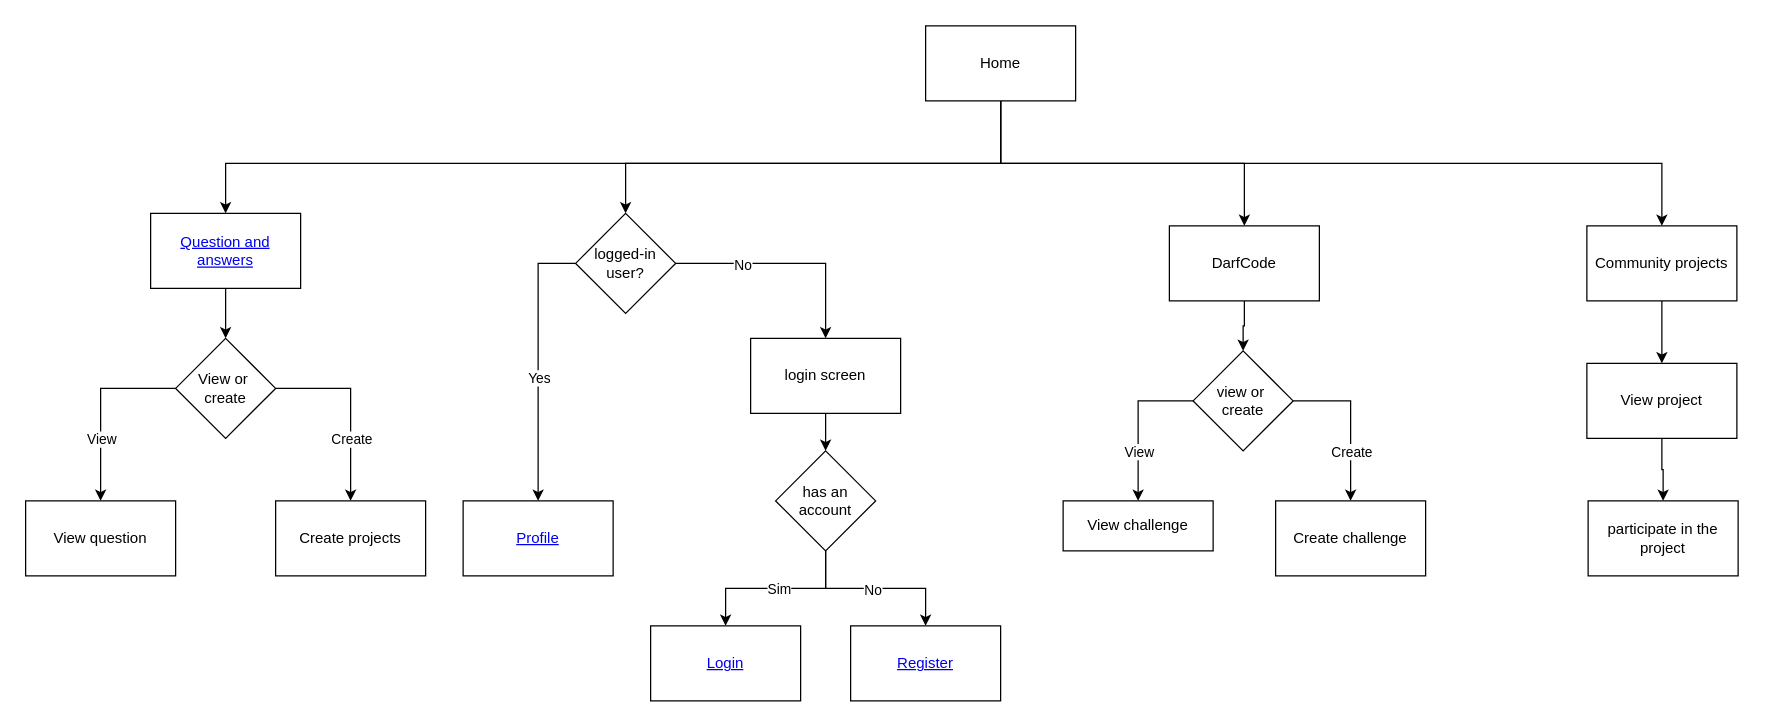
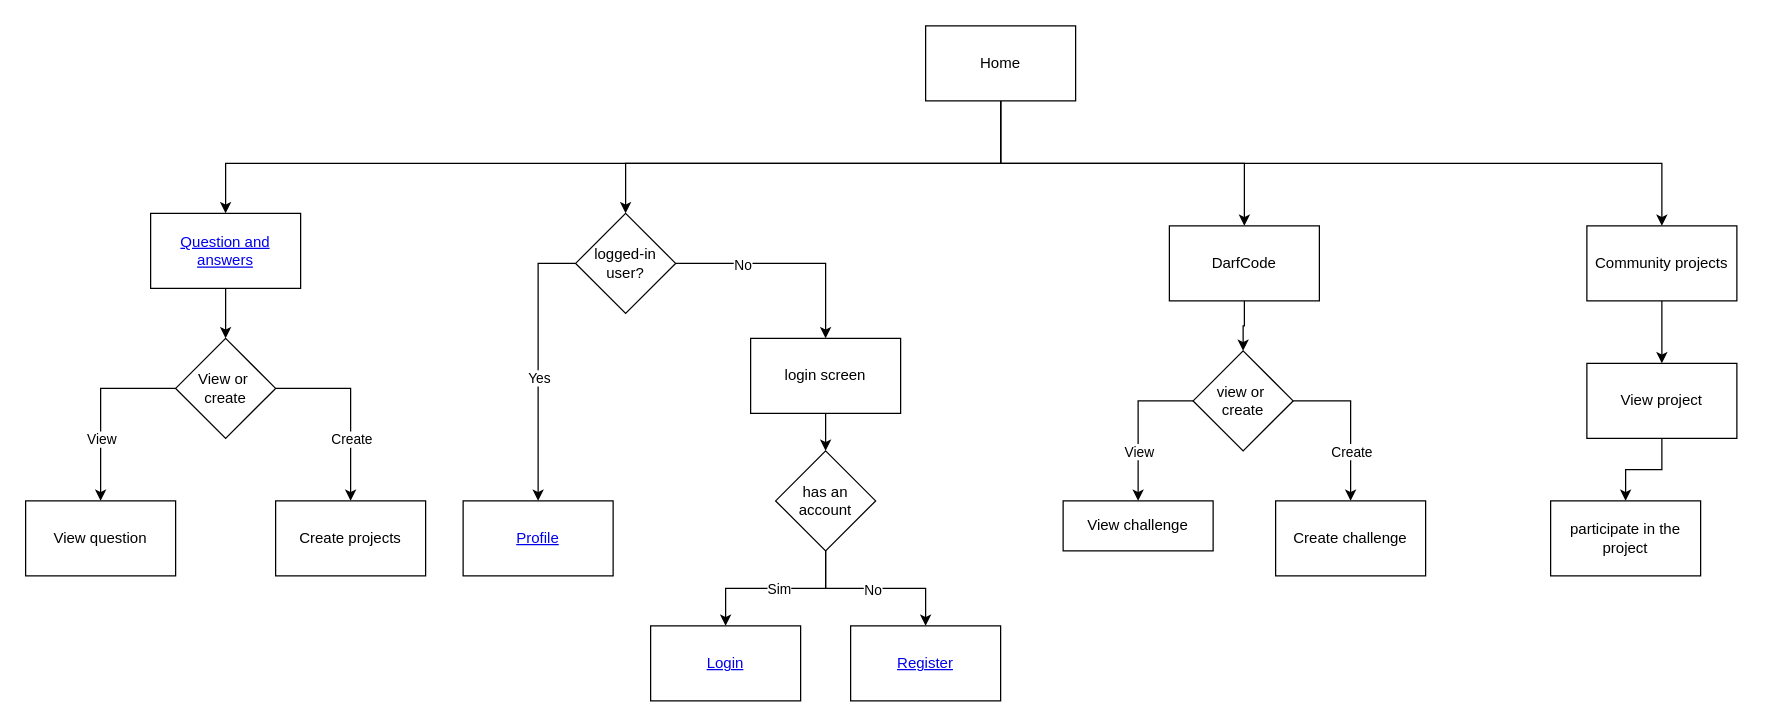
node "participate in the project": moved (1663, 538) -> (1626, 538)
